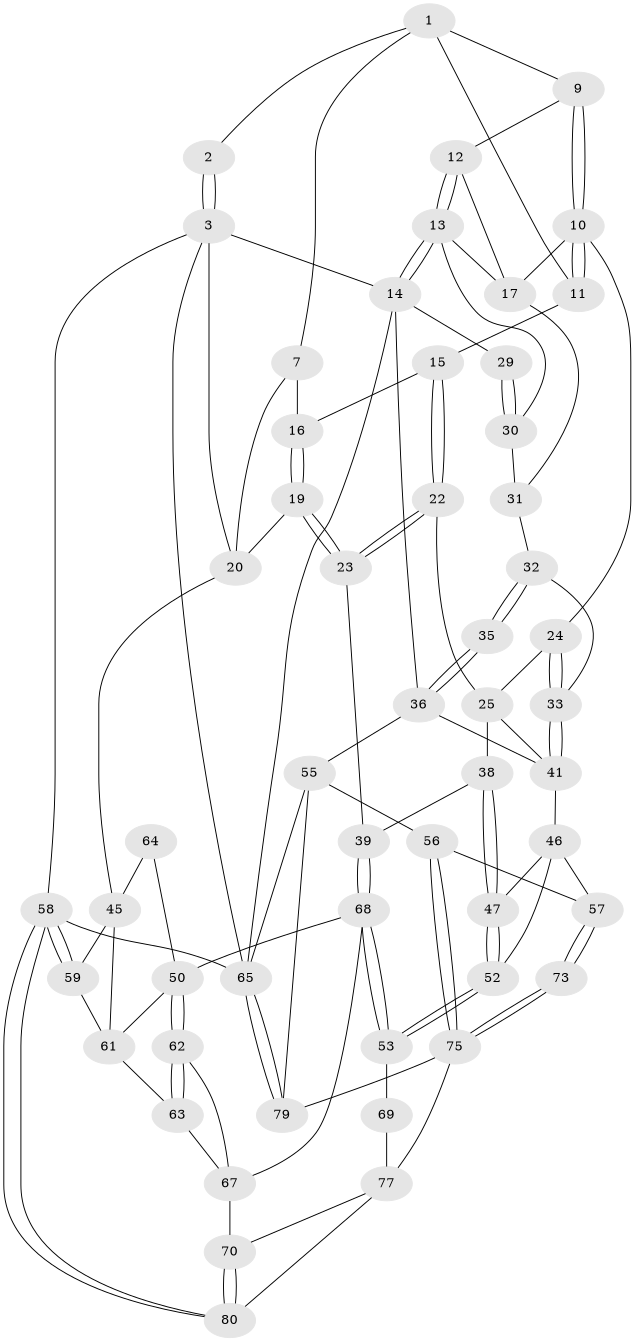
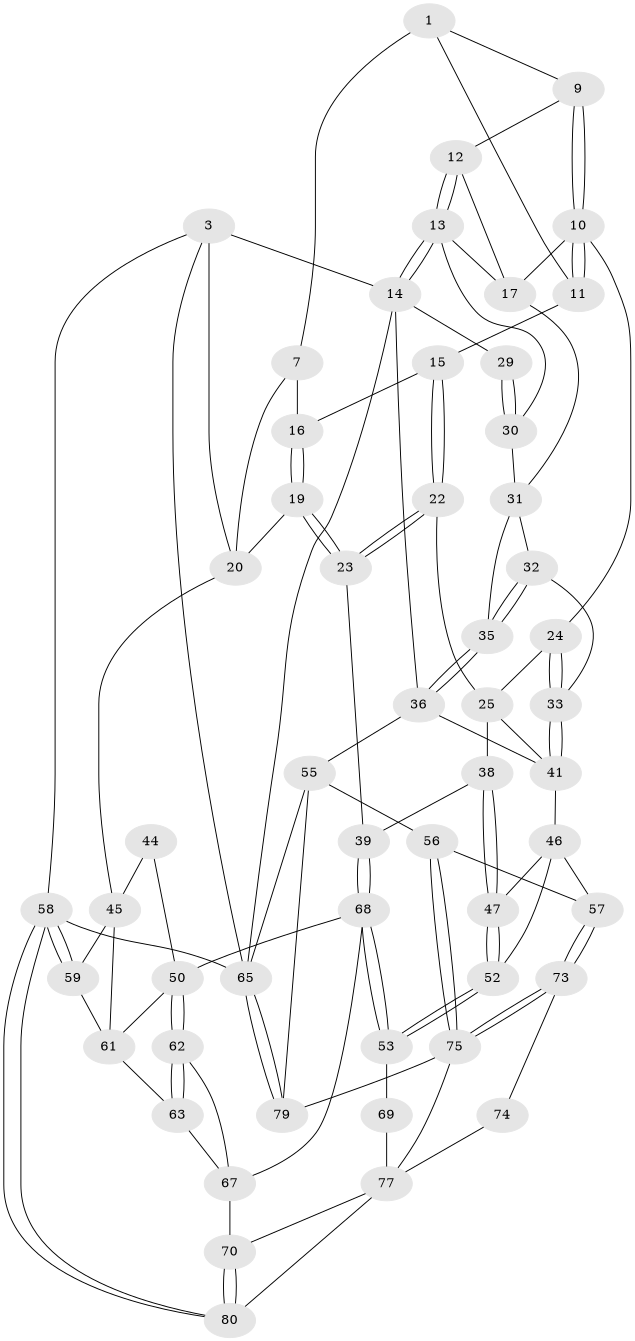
node "2": removed
edge "31" -- "35": added
node "64": label "64" -> "44"
node "74": added
